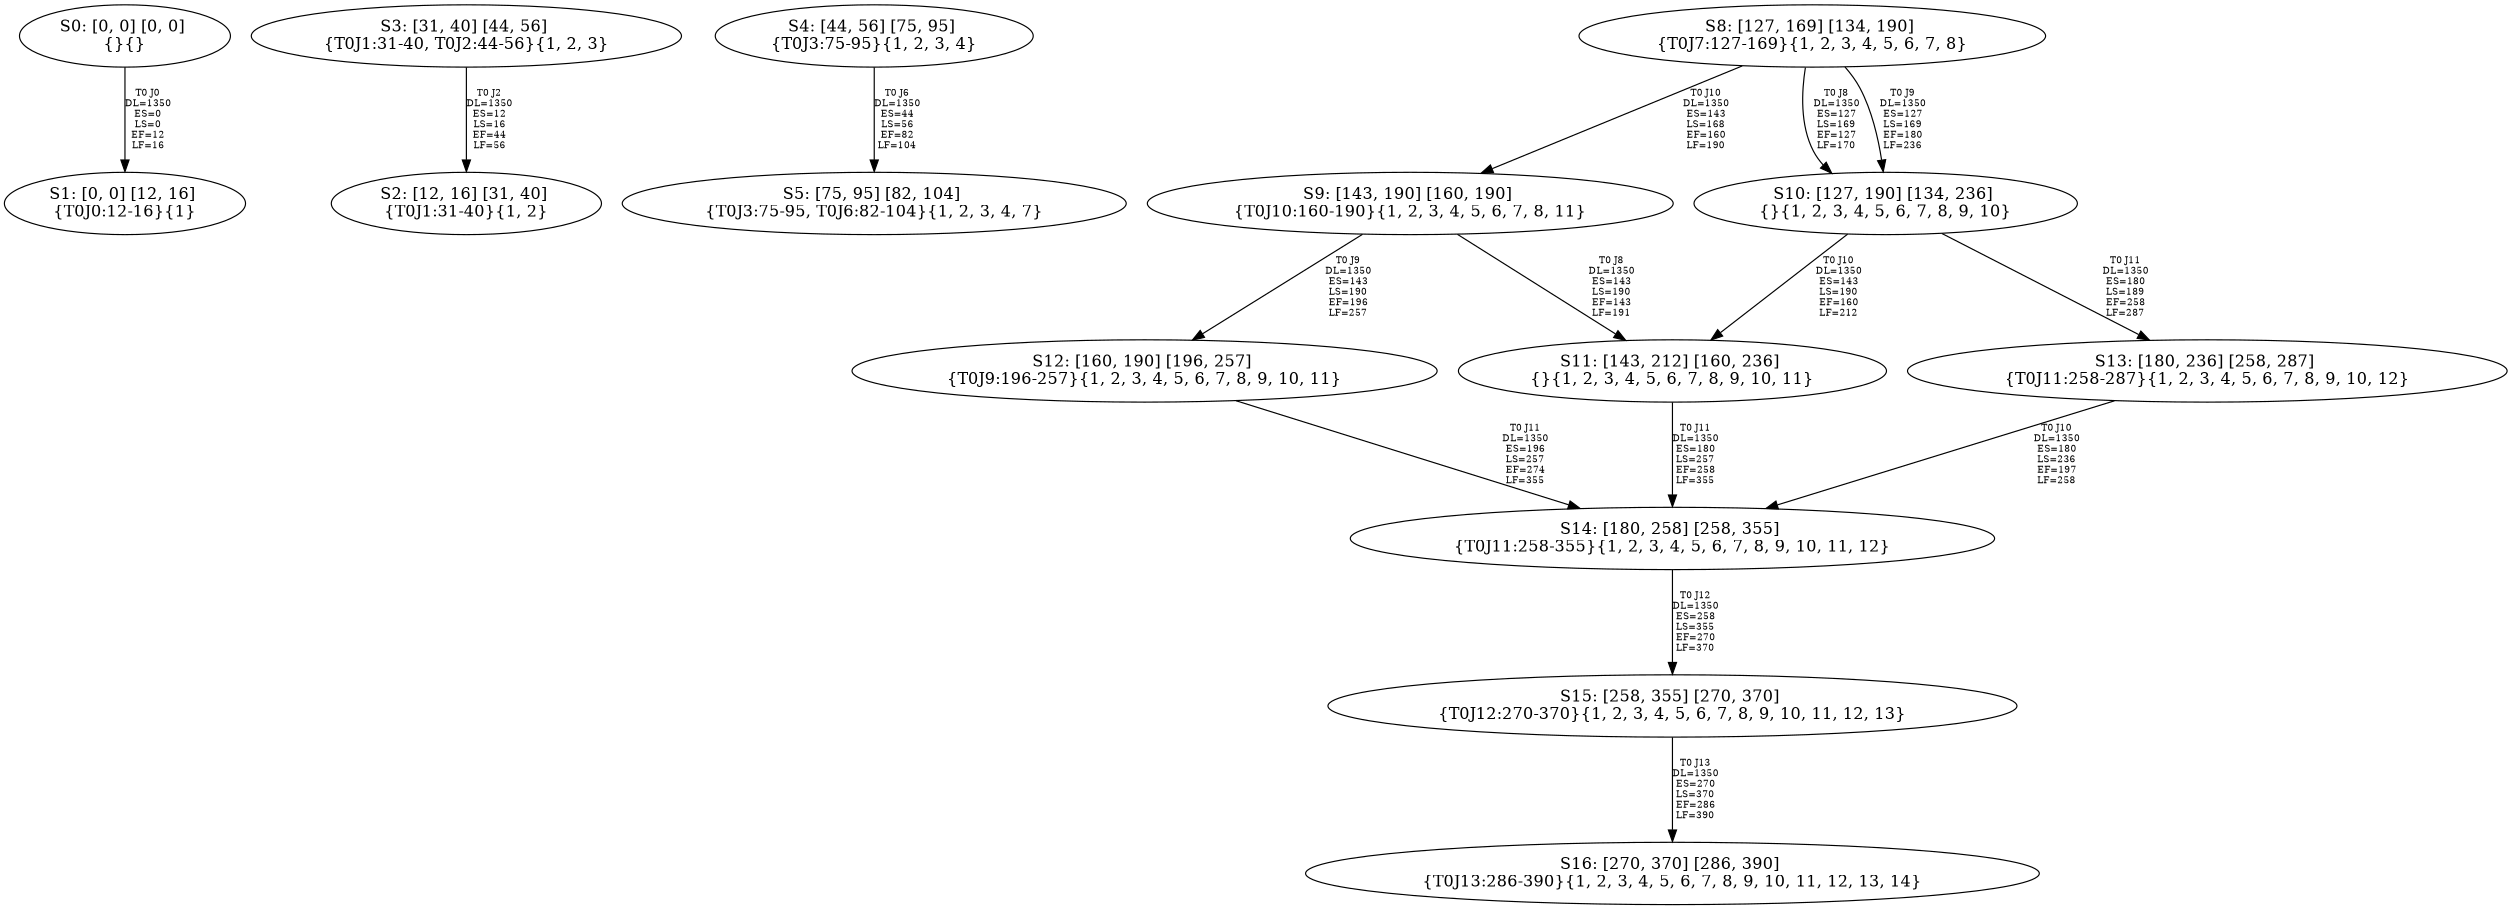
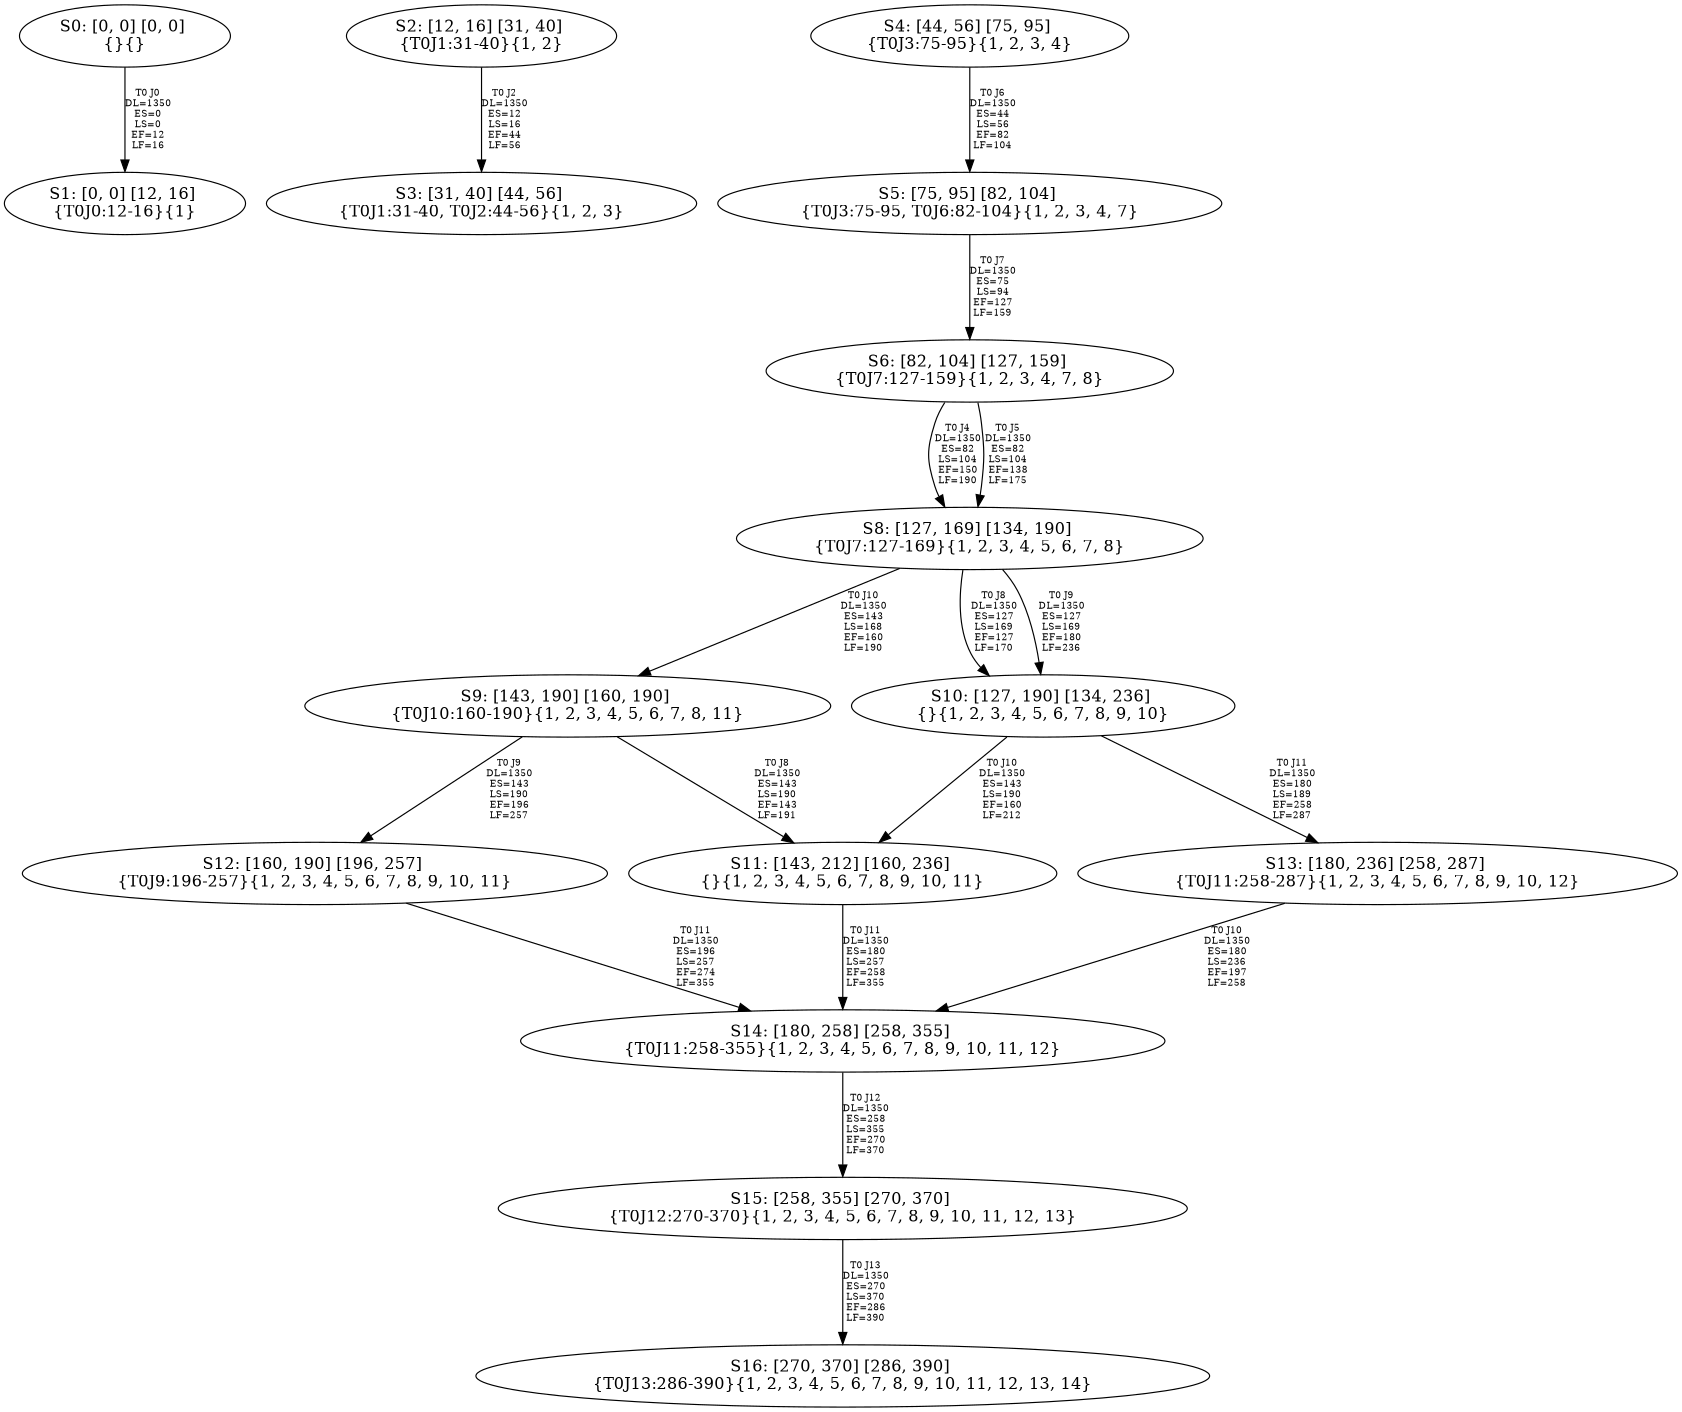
edge "S3: [31, 40] [44, 56] {T0J1:31-40, T0J2:44-56}{1, 2, 3}" -> "S2: [12, 16] [31, 40] {T0J1:31-40}{1, 2}": reversed
node "S6: [82, 104] [127, 159] {T0J7:127-159}{1, 2, 3, 4, 7, 8}": added
